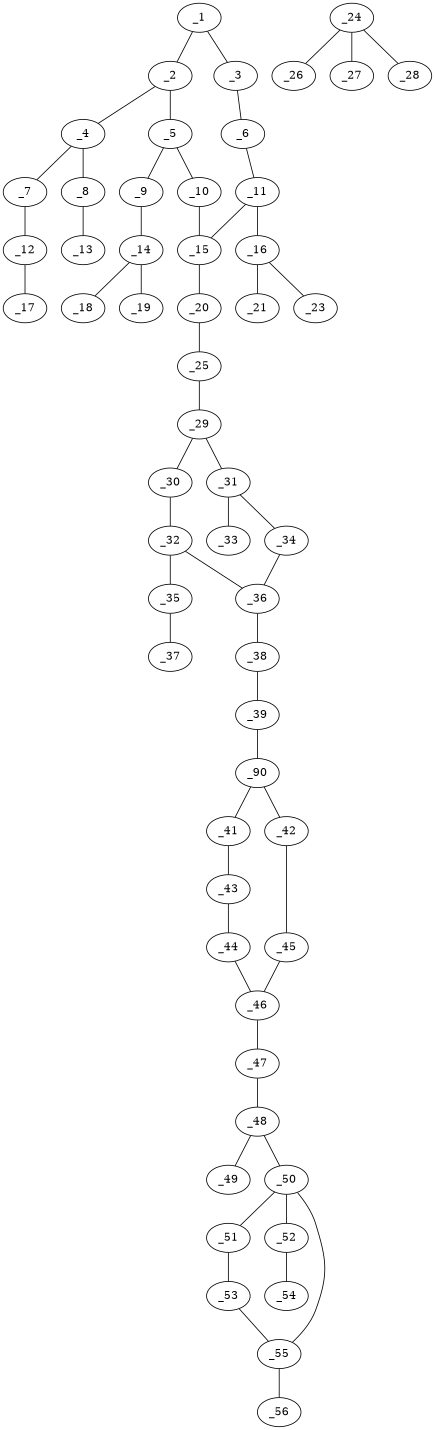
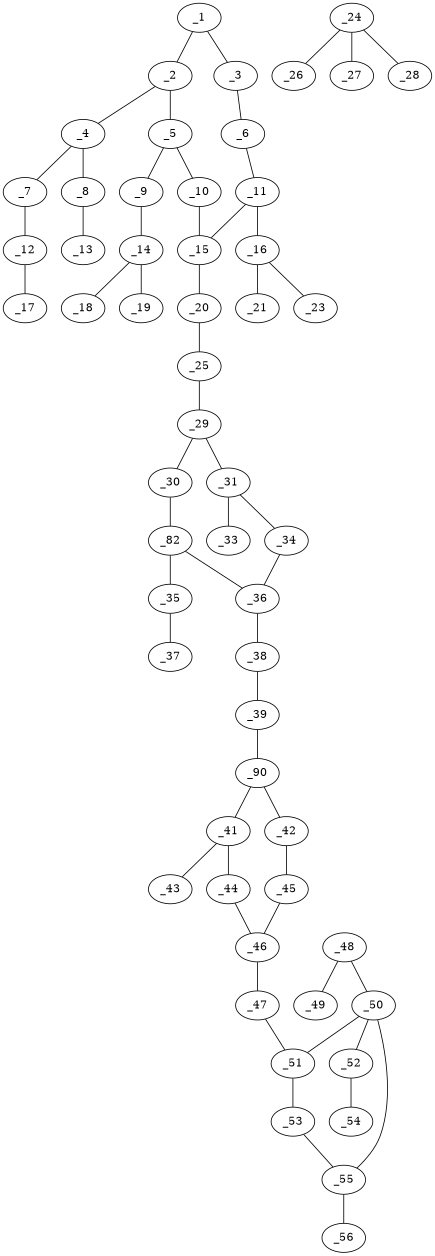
node "_32": label "_32" -> "_82"
edge "_43" -- "_44": now "_41" -- "_44"
edge "_47" -- "_48": now "_47" -- "_51"
